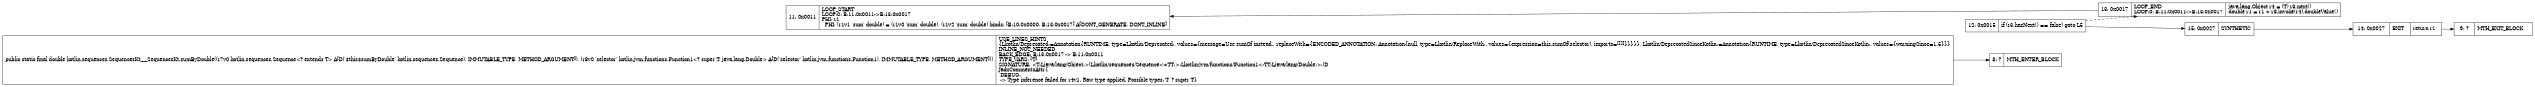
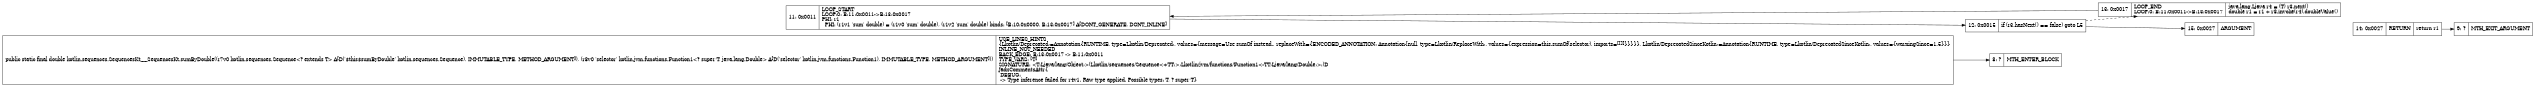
node "13: 0x0017": text "java.lang.Object r4 = (T) r3.next()" -> "java.lang.Ljava r4 = (T) r3.next()"
edge "11: 0x0011" -> "12: 0x0015": added
node "15: 0x0027": text "SYNTHETIC" -> "ARGUMENT"
edge "15: 0x0027" -> "14: 0x0027": removed
node "14: 0x0027": text "EXIT" -> "RETURN"
node "9: ?": text "MTH_EXIT_BLOCK" -> "MTH_EXIT_ARGUMENT"
